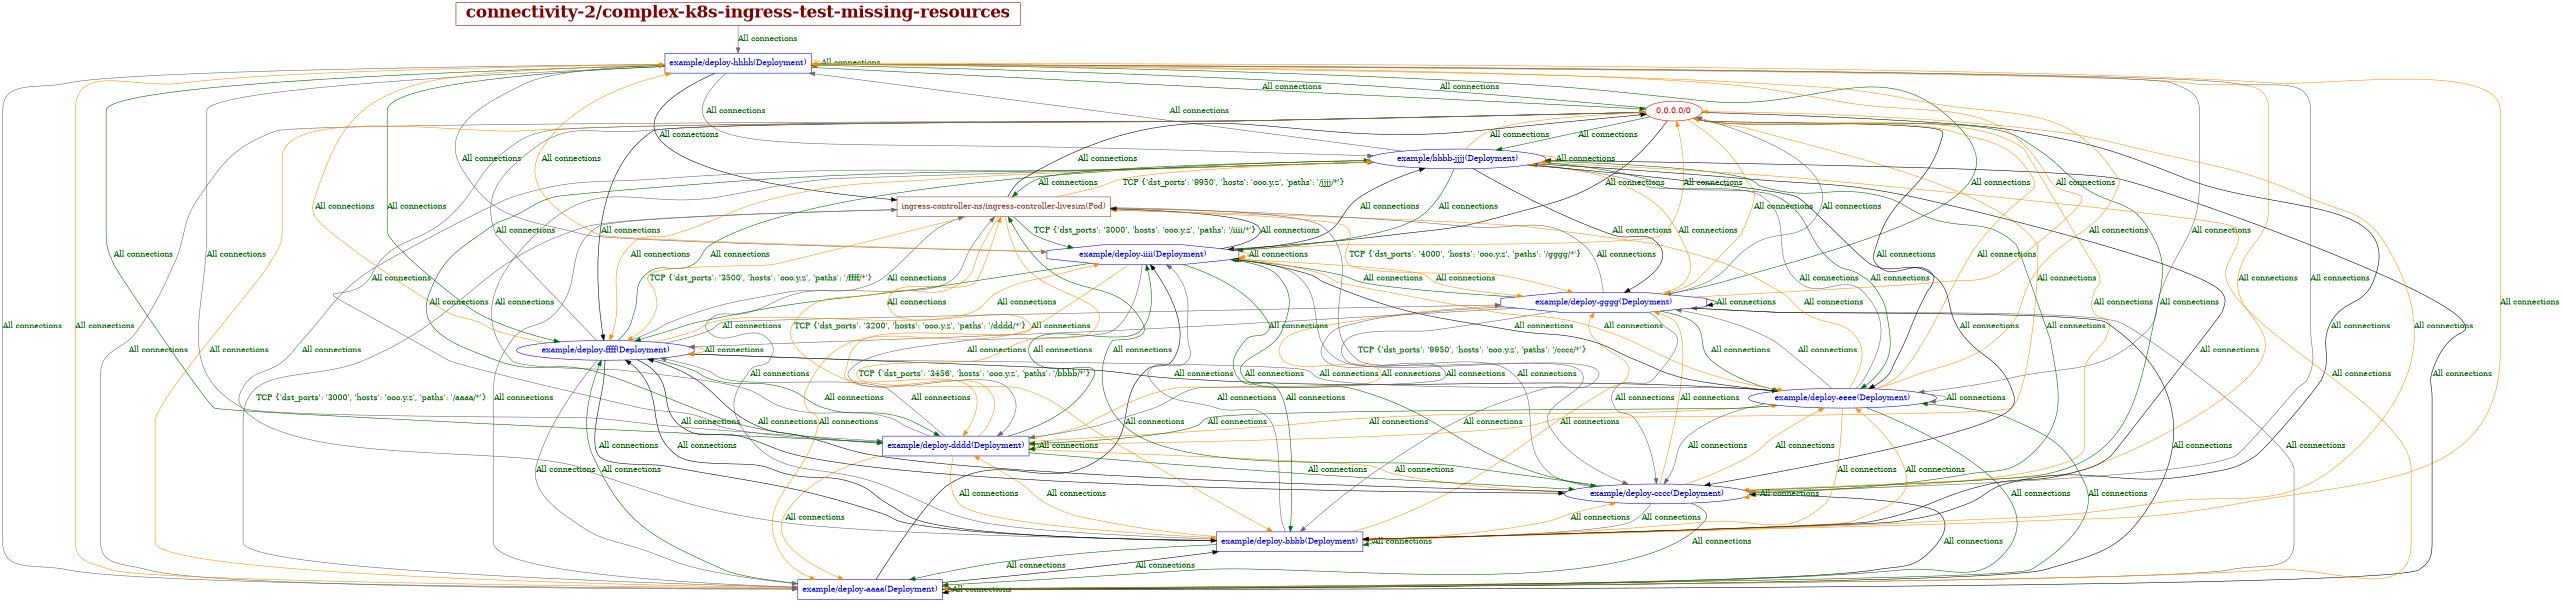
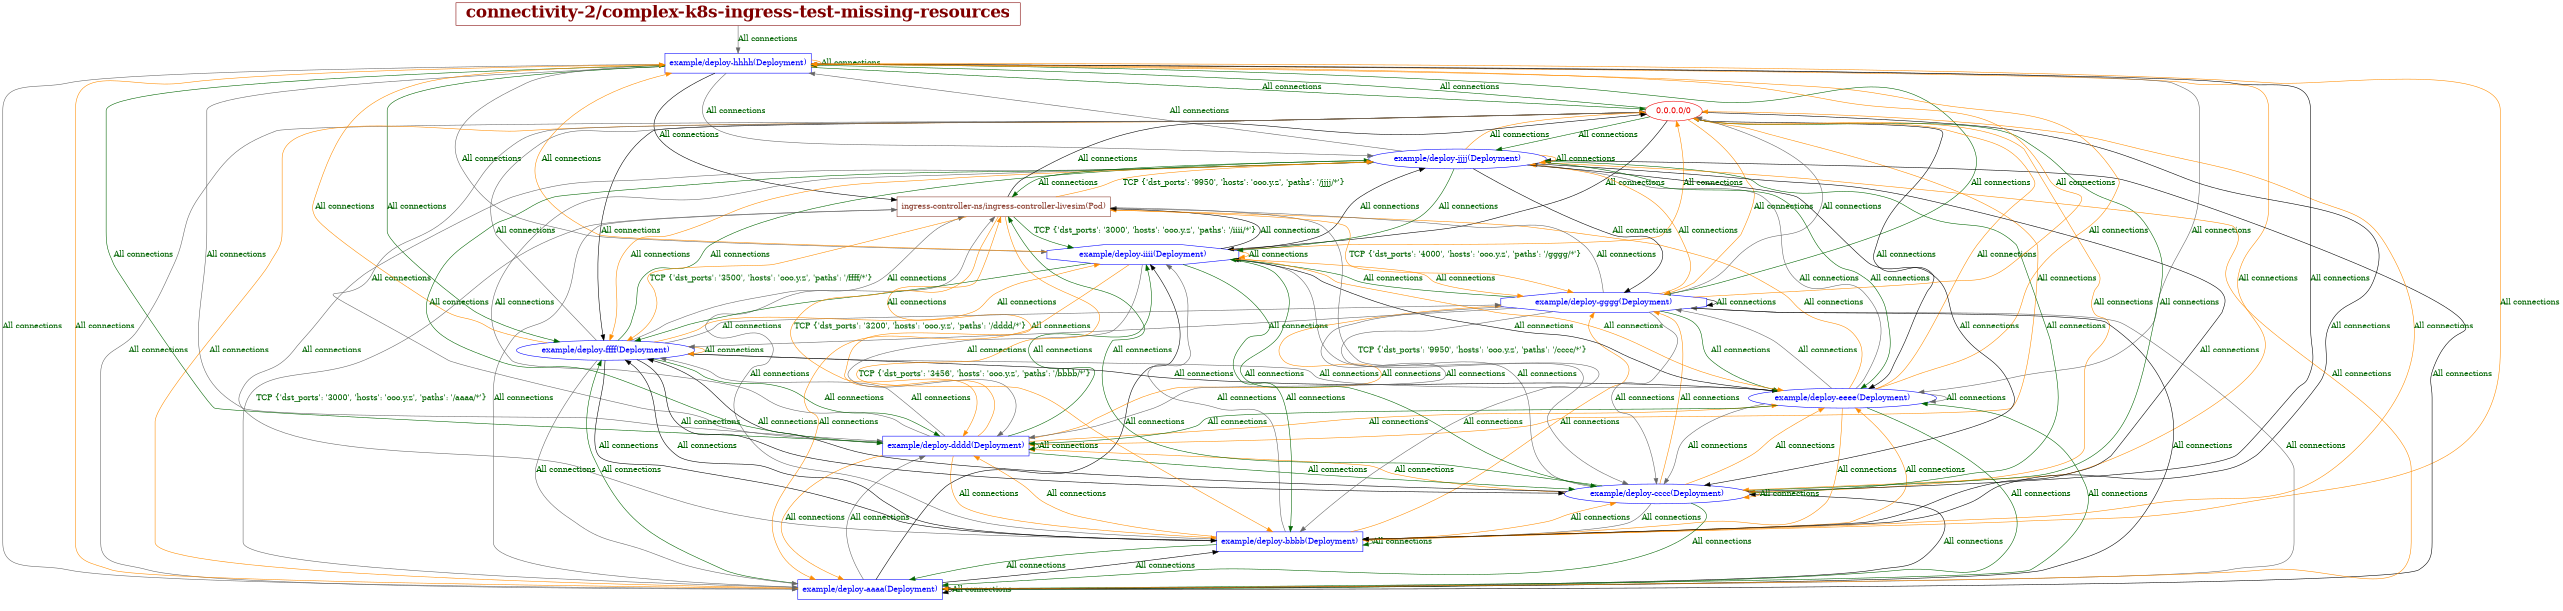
edge "example/deploy-cccc(Deployment)" -> "example/deploy-hhhh(Deployment)": color gray40 -> black
node "example/bbbb-jjjj(Deployment)": label "example/bbbb-jjjj(Deployment)" -> "example/deploy-jjjj(Deployment)"
edge "example/deploy-aaaa(Deployment)" -> "example/deploy-dddd(Deployment)": added, label "All connections"
